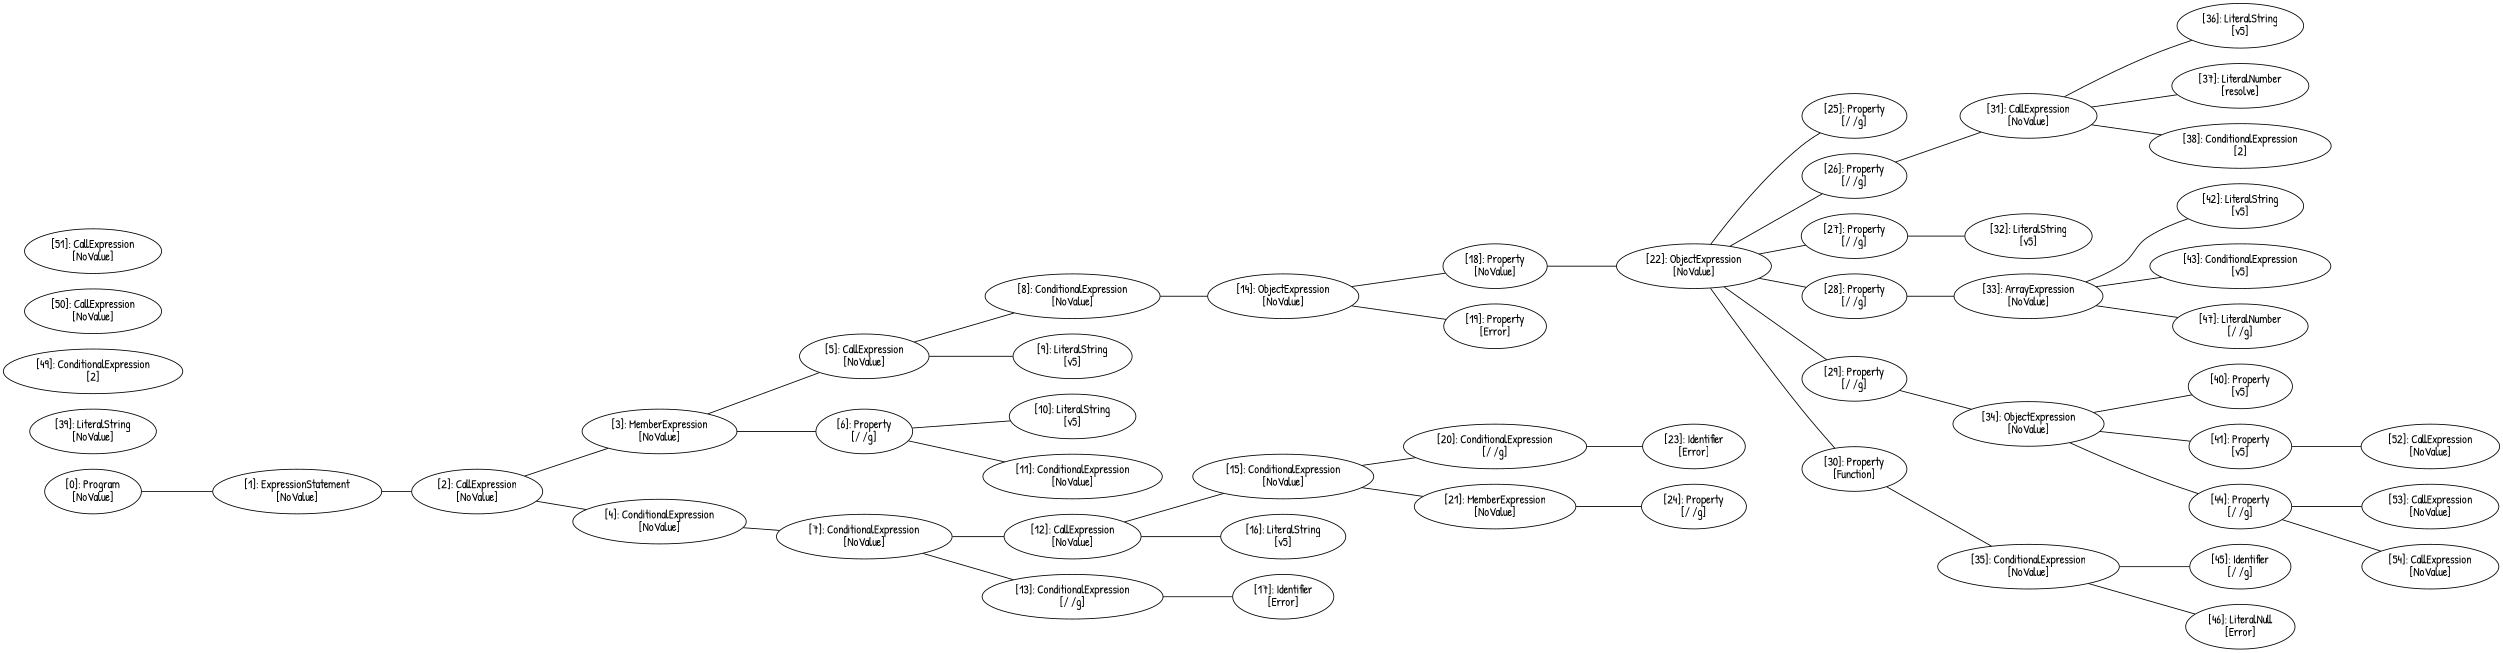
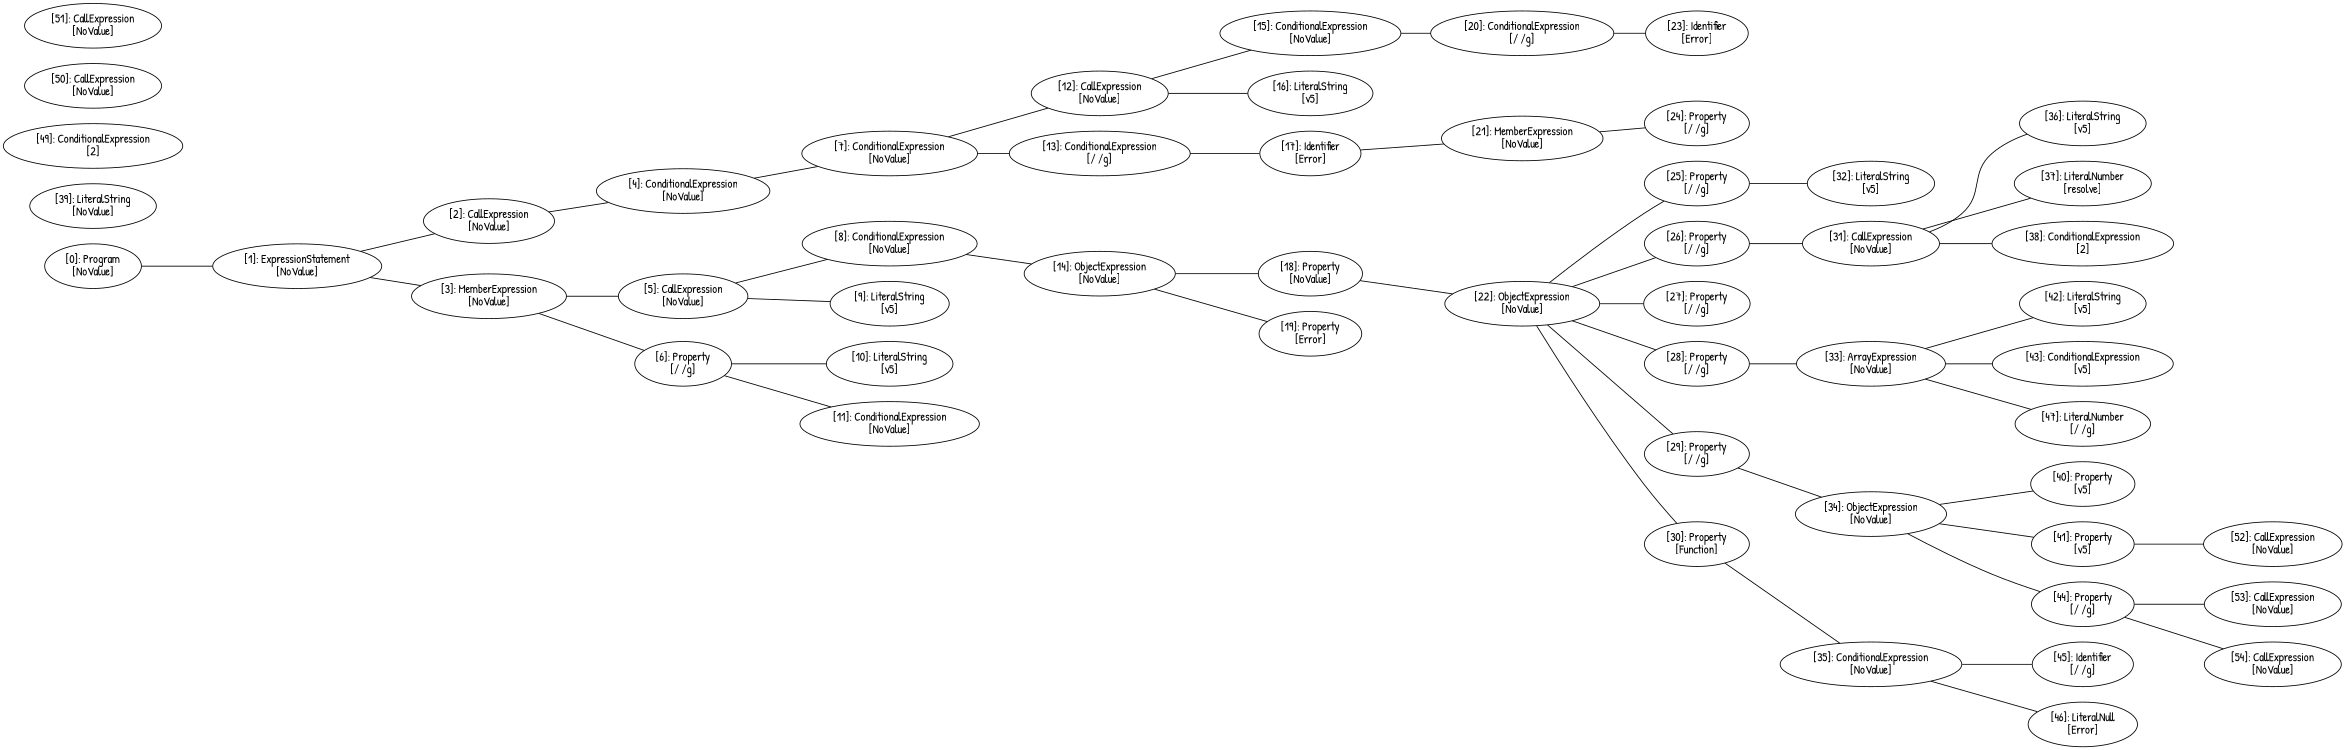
edge "[27]: Property [/ /g]" -- "[32]: LiteralString [v5]": now "[25]: Property [/ /g]" -- "[32]: LiteralString [v5]"
edge "[3]: MemberExpression [NoValue]" -- "[2]: CallExpression [NoValue]": now "[3]: MemberExpression [NoValue]" -- "[1]: ExpressionStatement [NoValue]"
edge "[15]: ConditionalExpression [NoValue]" -- "[21]: MemberExpression [NoValue]": now "[17]: Identifier [Error]" -- "[21]: MemberExpression [NoValue]"
